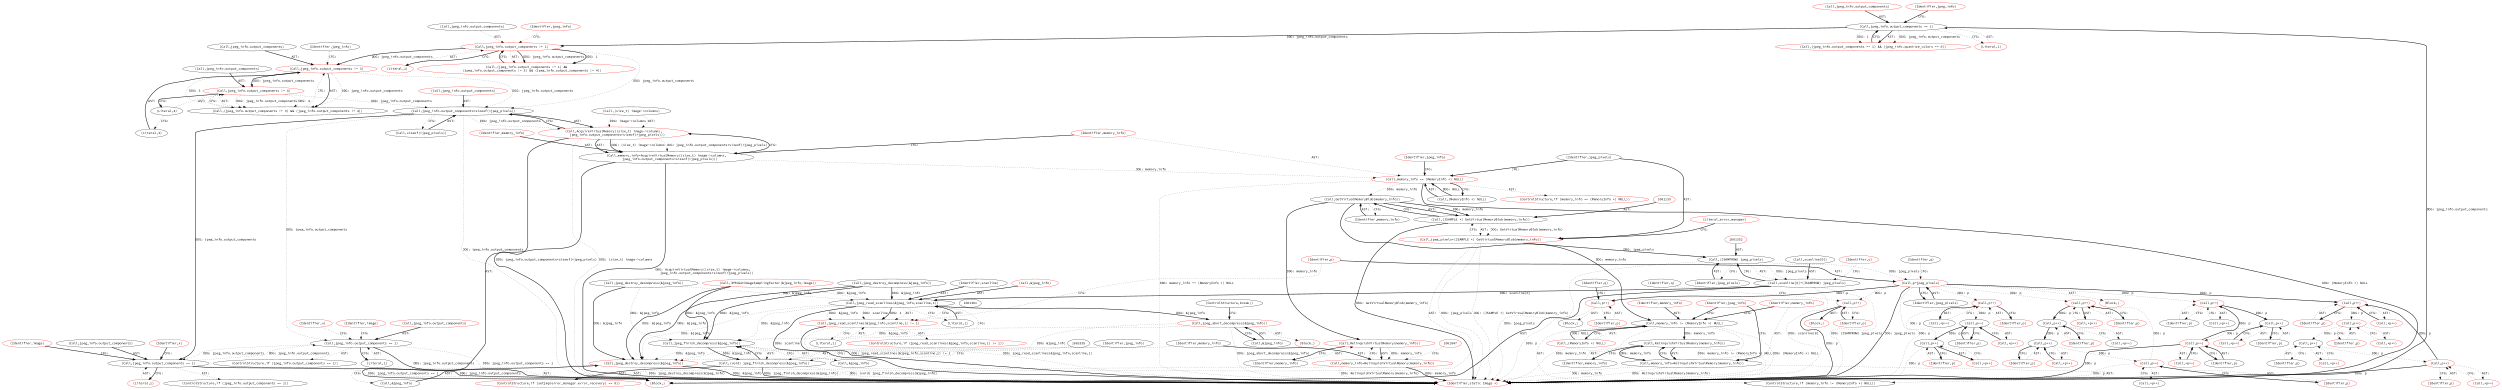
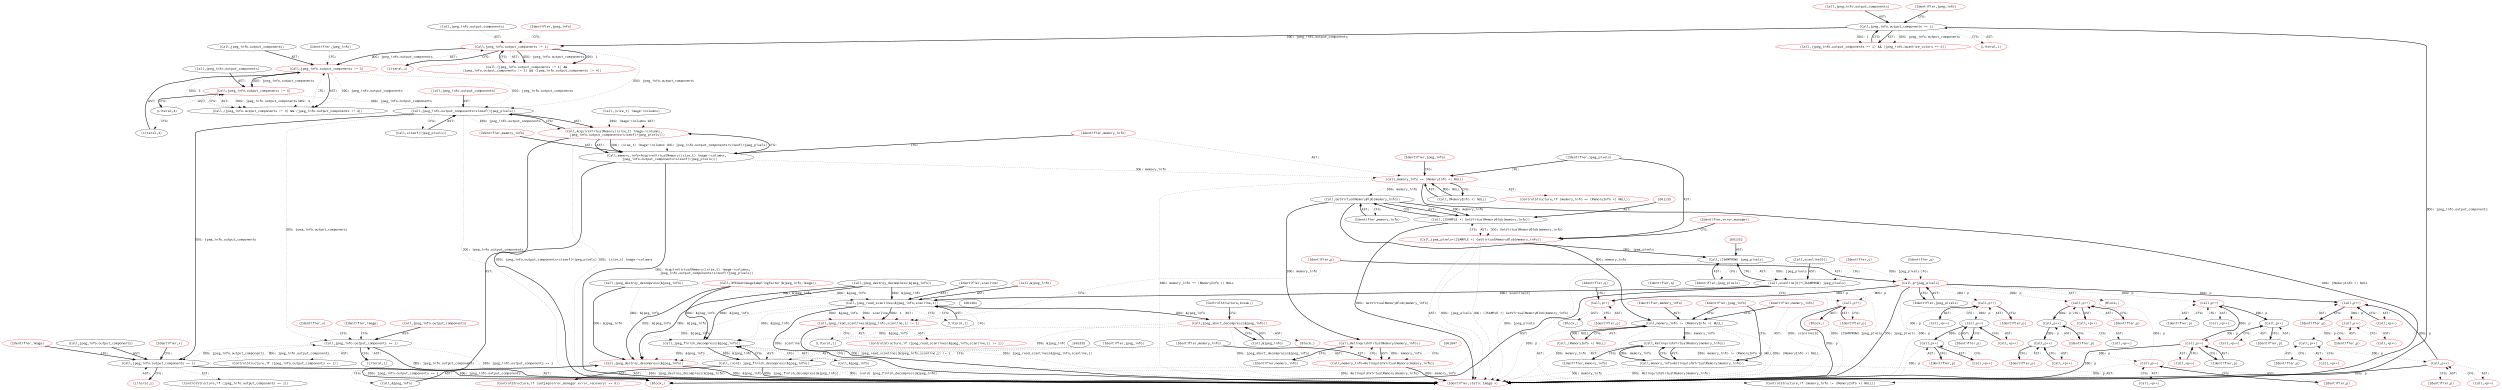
node "(Literal,error_manager)": label "(Literal,error_manager)" -> "(Identifier,error_manager)"
